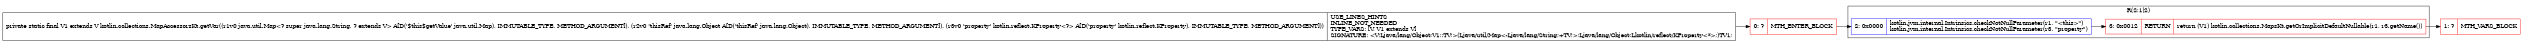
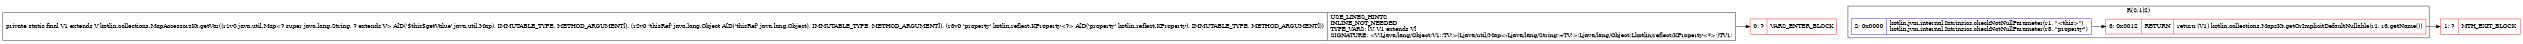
node "0: ?": text "MTH_ENTER_BLOCK" -> "VARS_ENTER_BLOCK"
node "1: ?": text "MTH_VARS_BLOCK" -> "MTH_EXIT_BLOCK"
edge "0: ?" -> "2: 0x0000": removed
